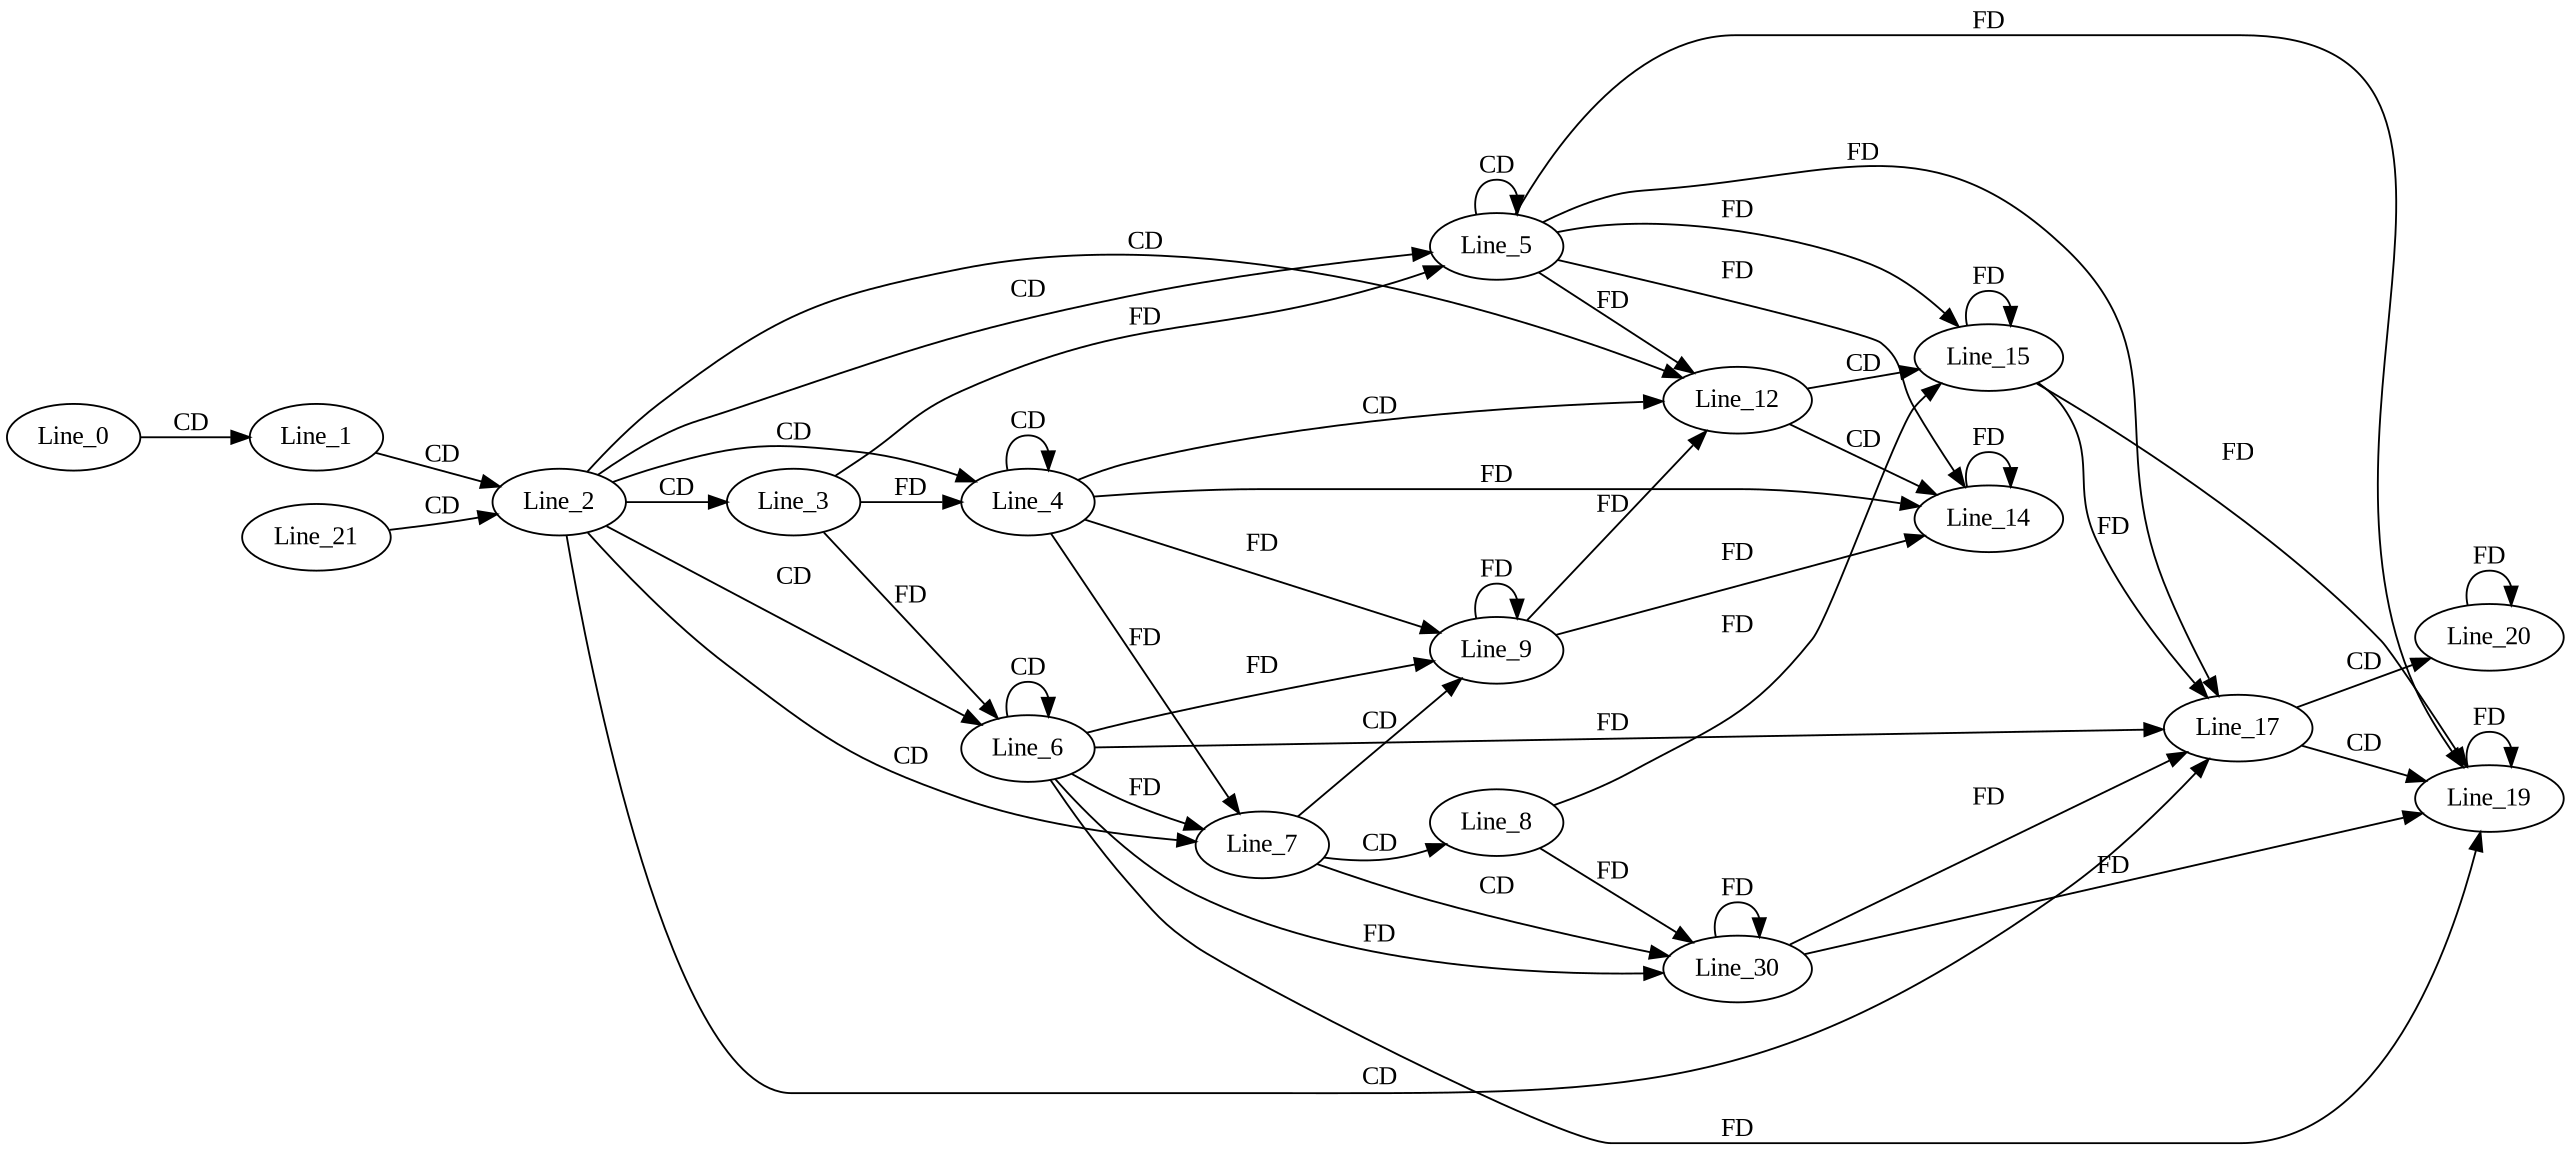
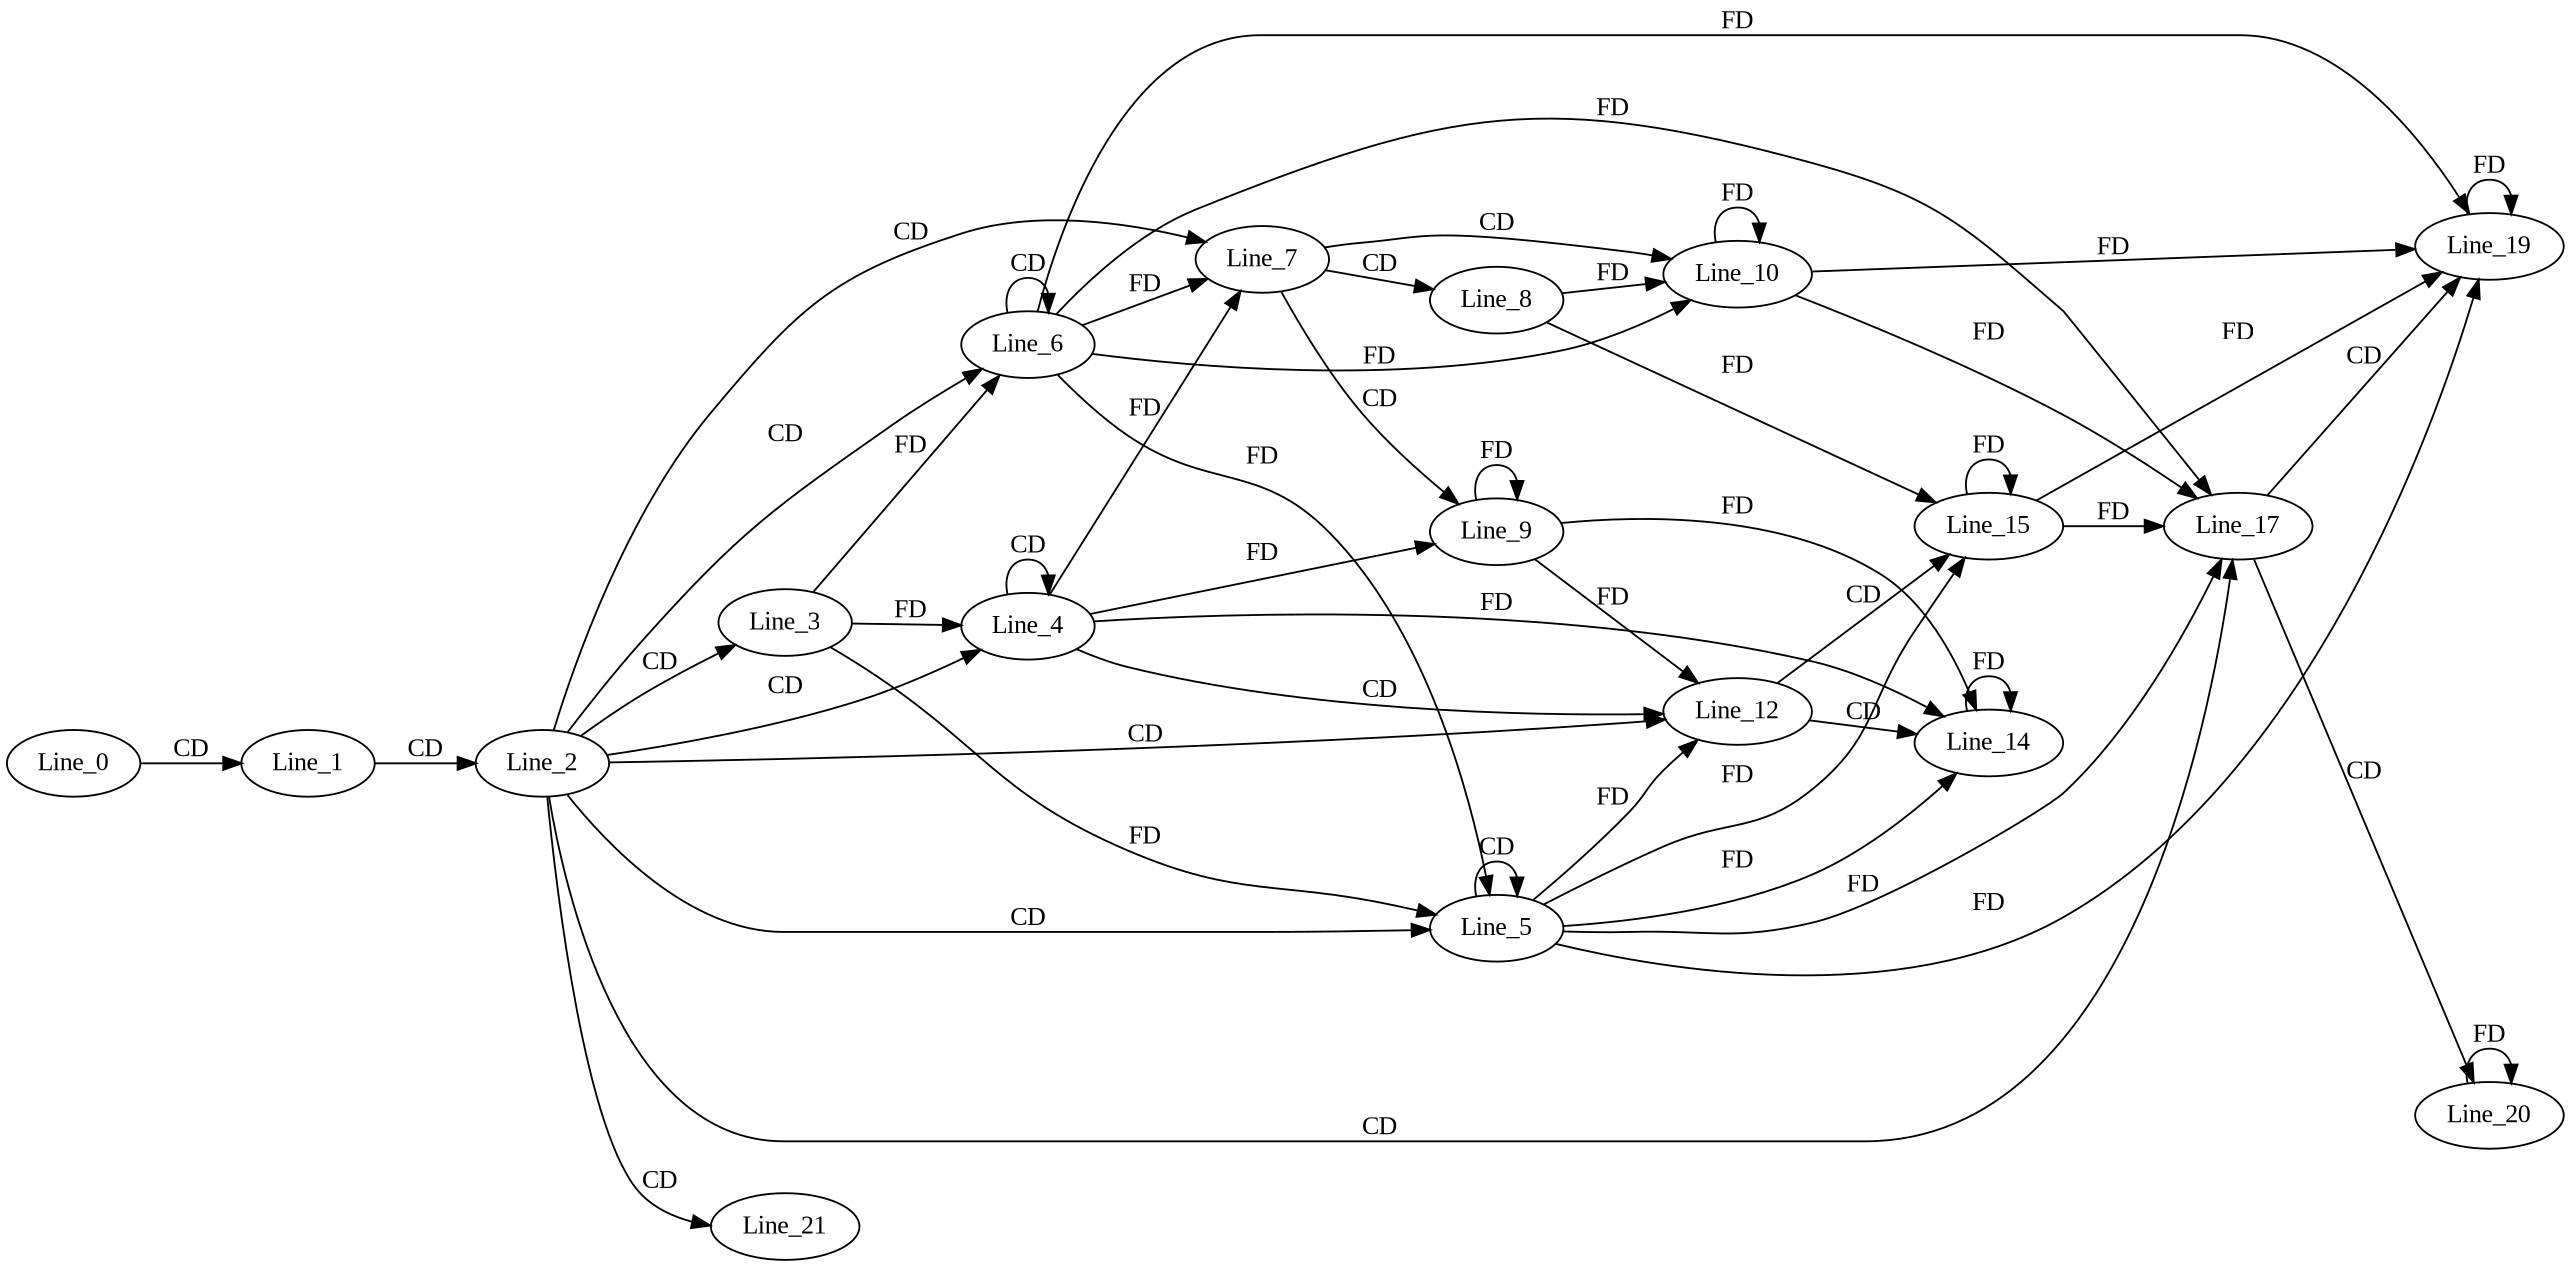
edge "Line_21" -> "Line_2": reversed
edge "Line_6" -> "Line_9": now "Line_6" -> "Line_5"
node "Line_30": label "Line_30" -> "Line_10"
